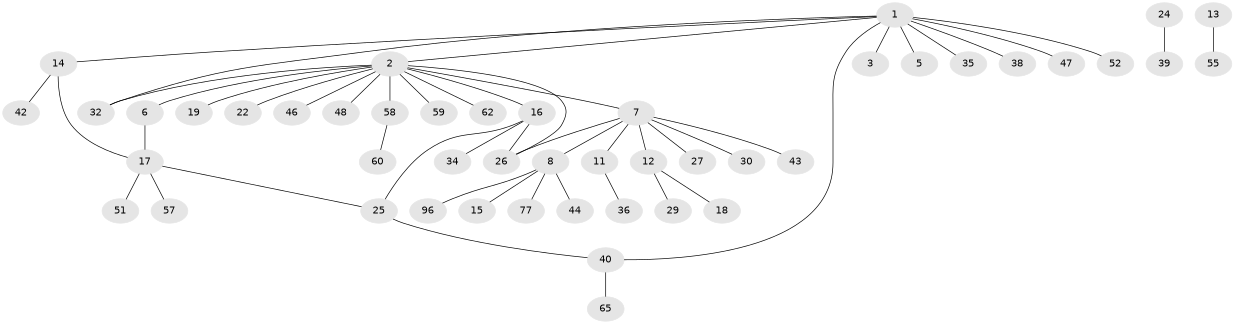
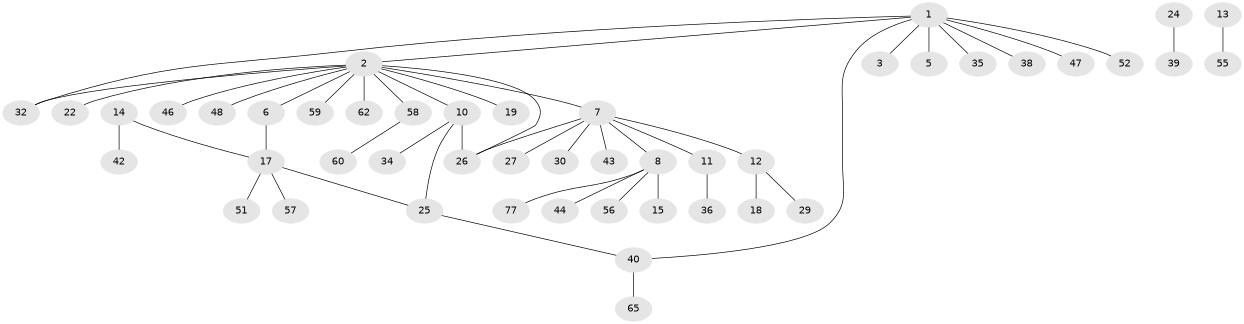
edge "1" -- "14": removed
node "16": label "16" -> "10"
node "96": label "96" -> "56"
